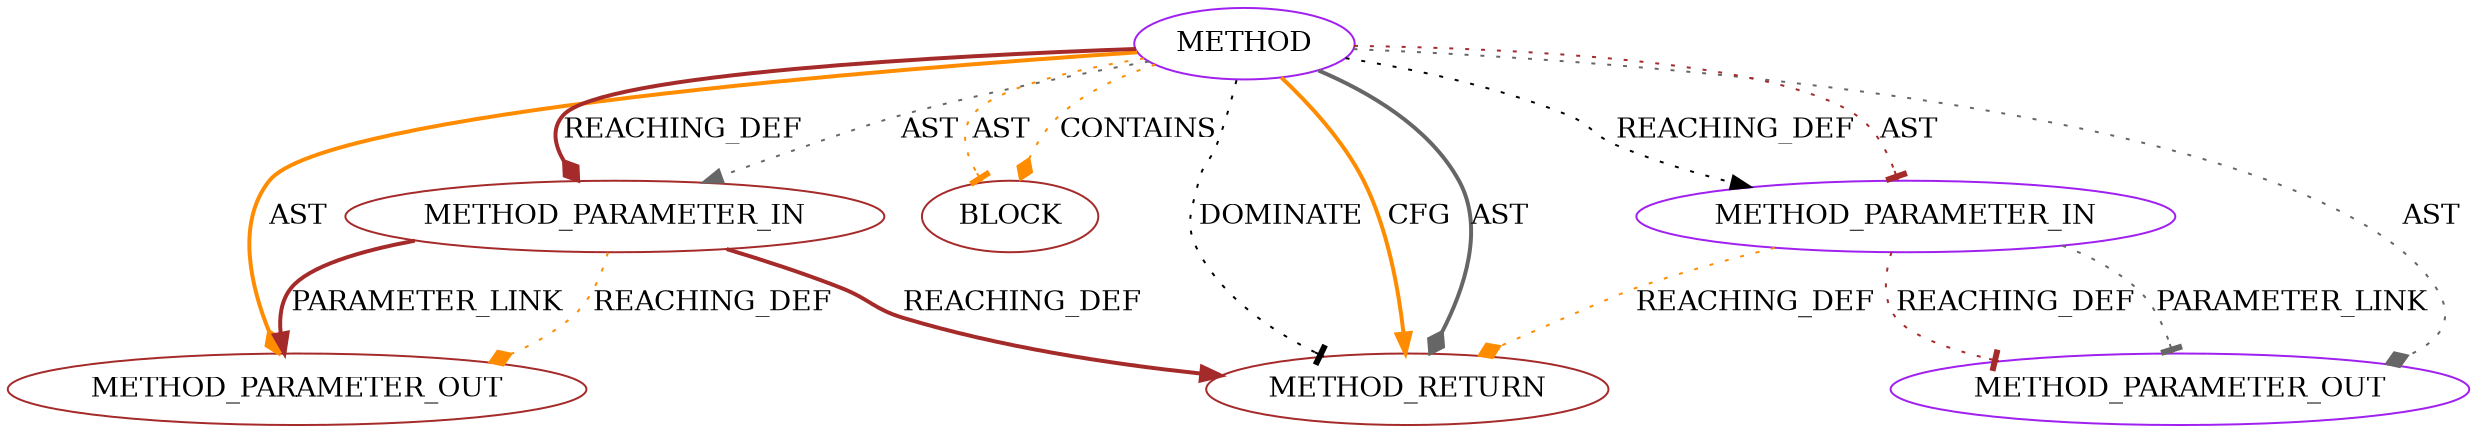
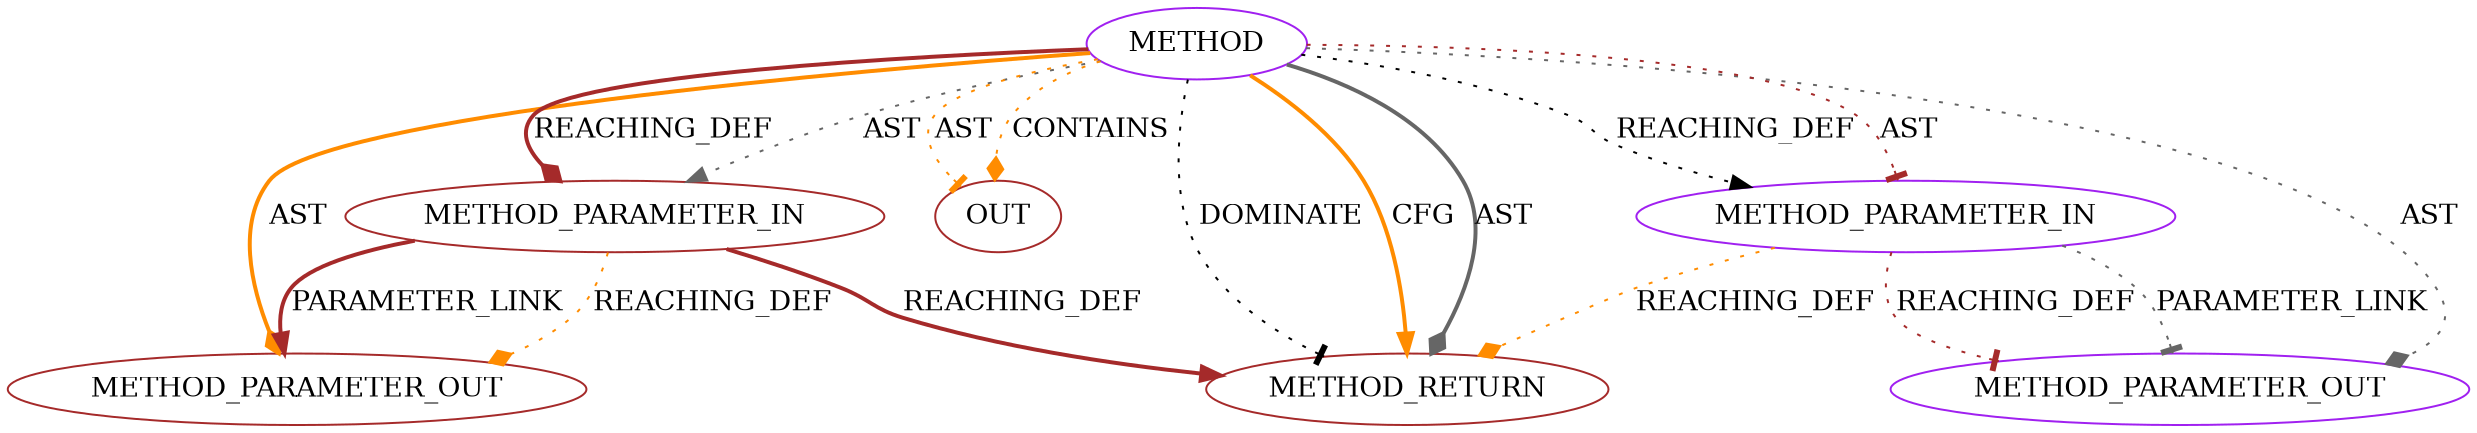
node "BLOCK": label "BLOCK" -> "OUT"
